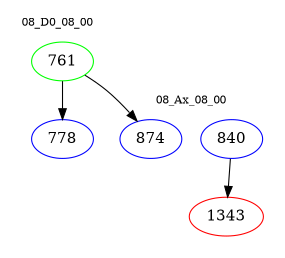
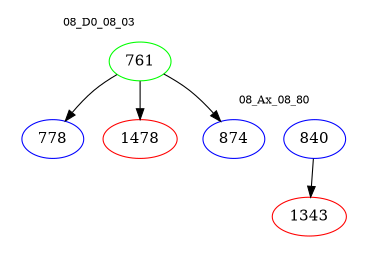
cluster "08_D0_08_00": label "08_D0_08_00" -> "08_D0_08_03"
cluster "08_Ax_08_00": label "08_Ax_08_00" -> "08_Ax_08_80"
node "1478": added
